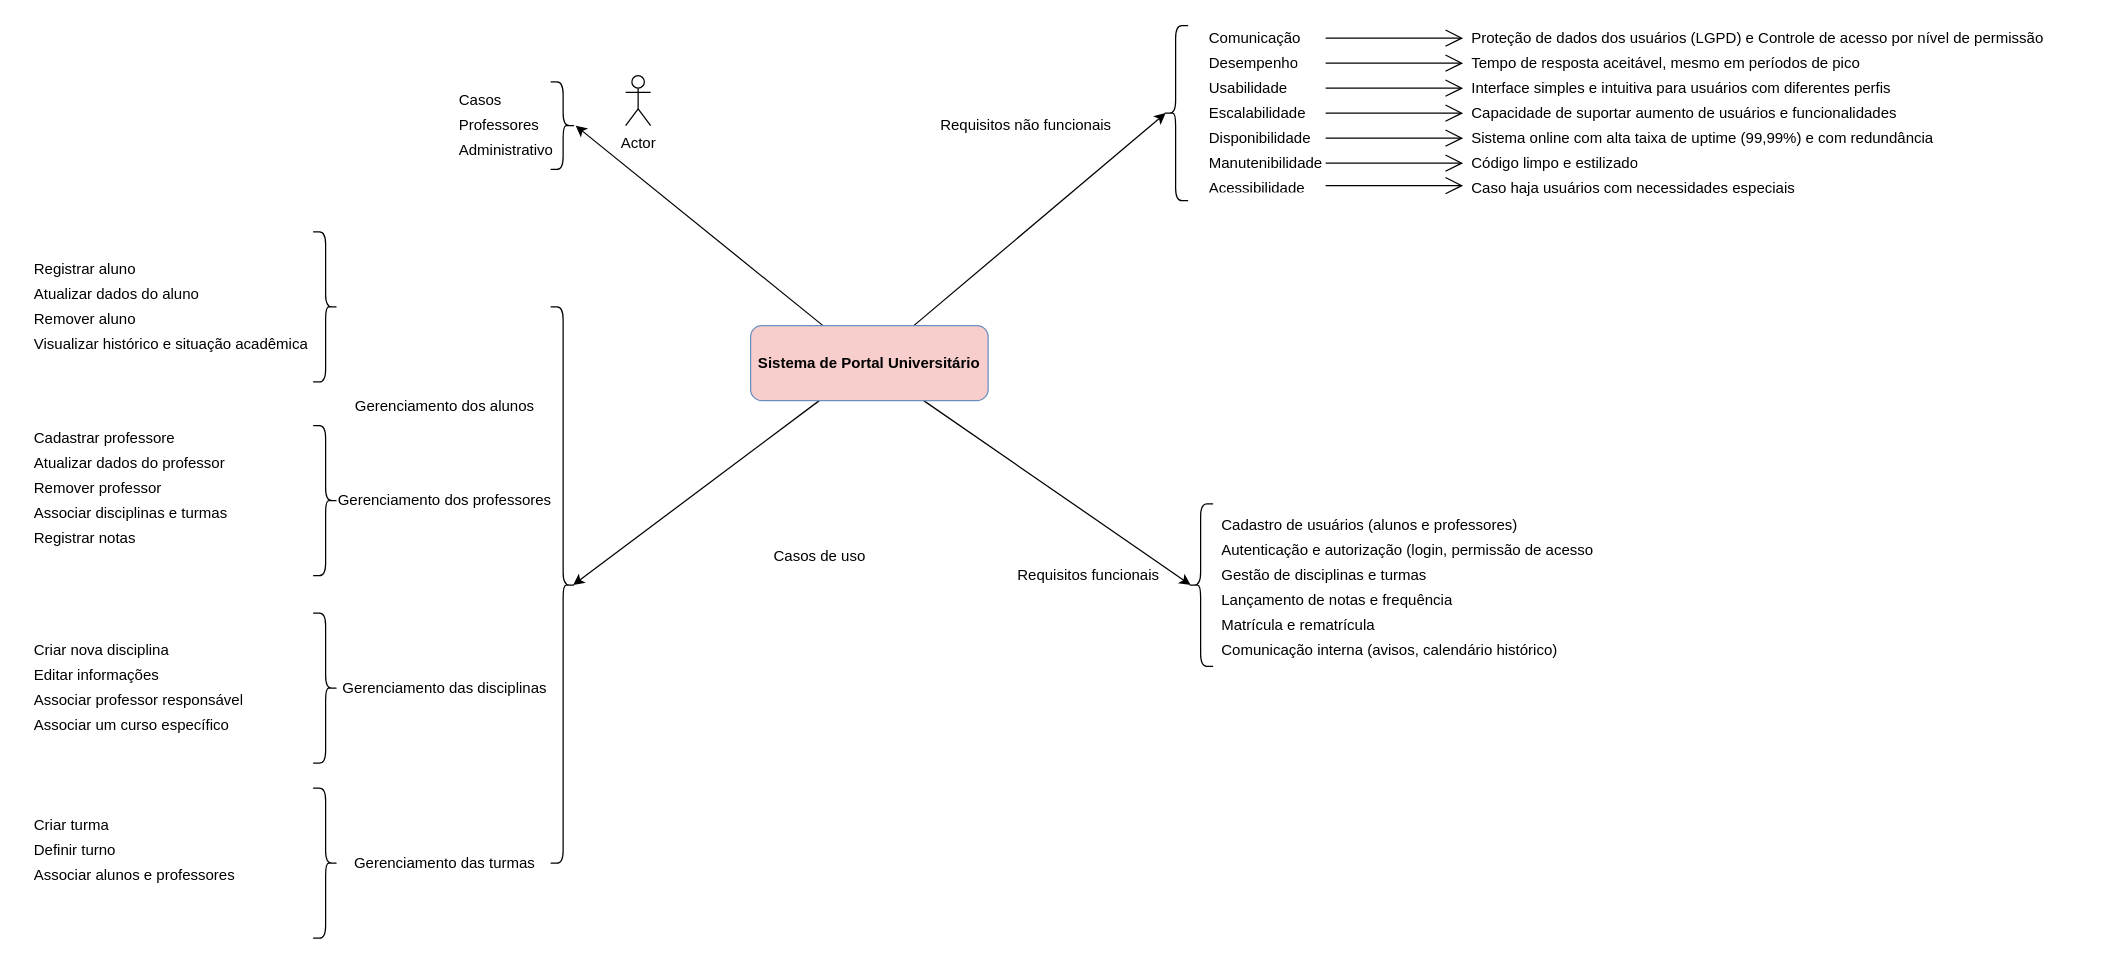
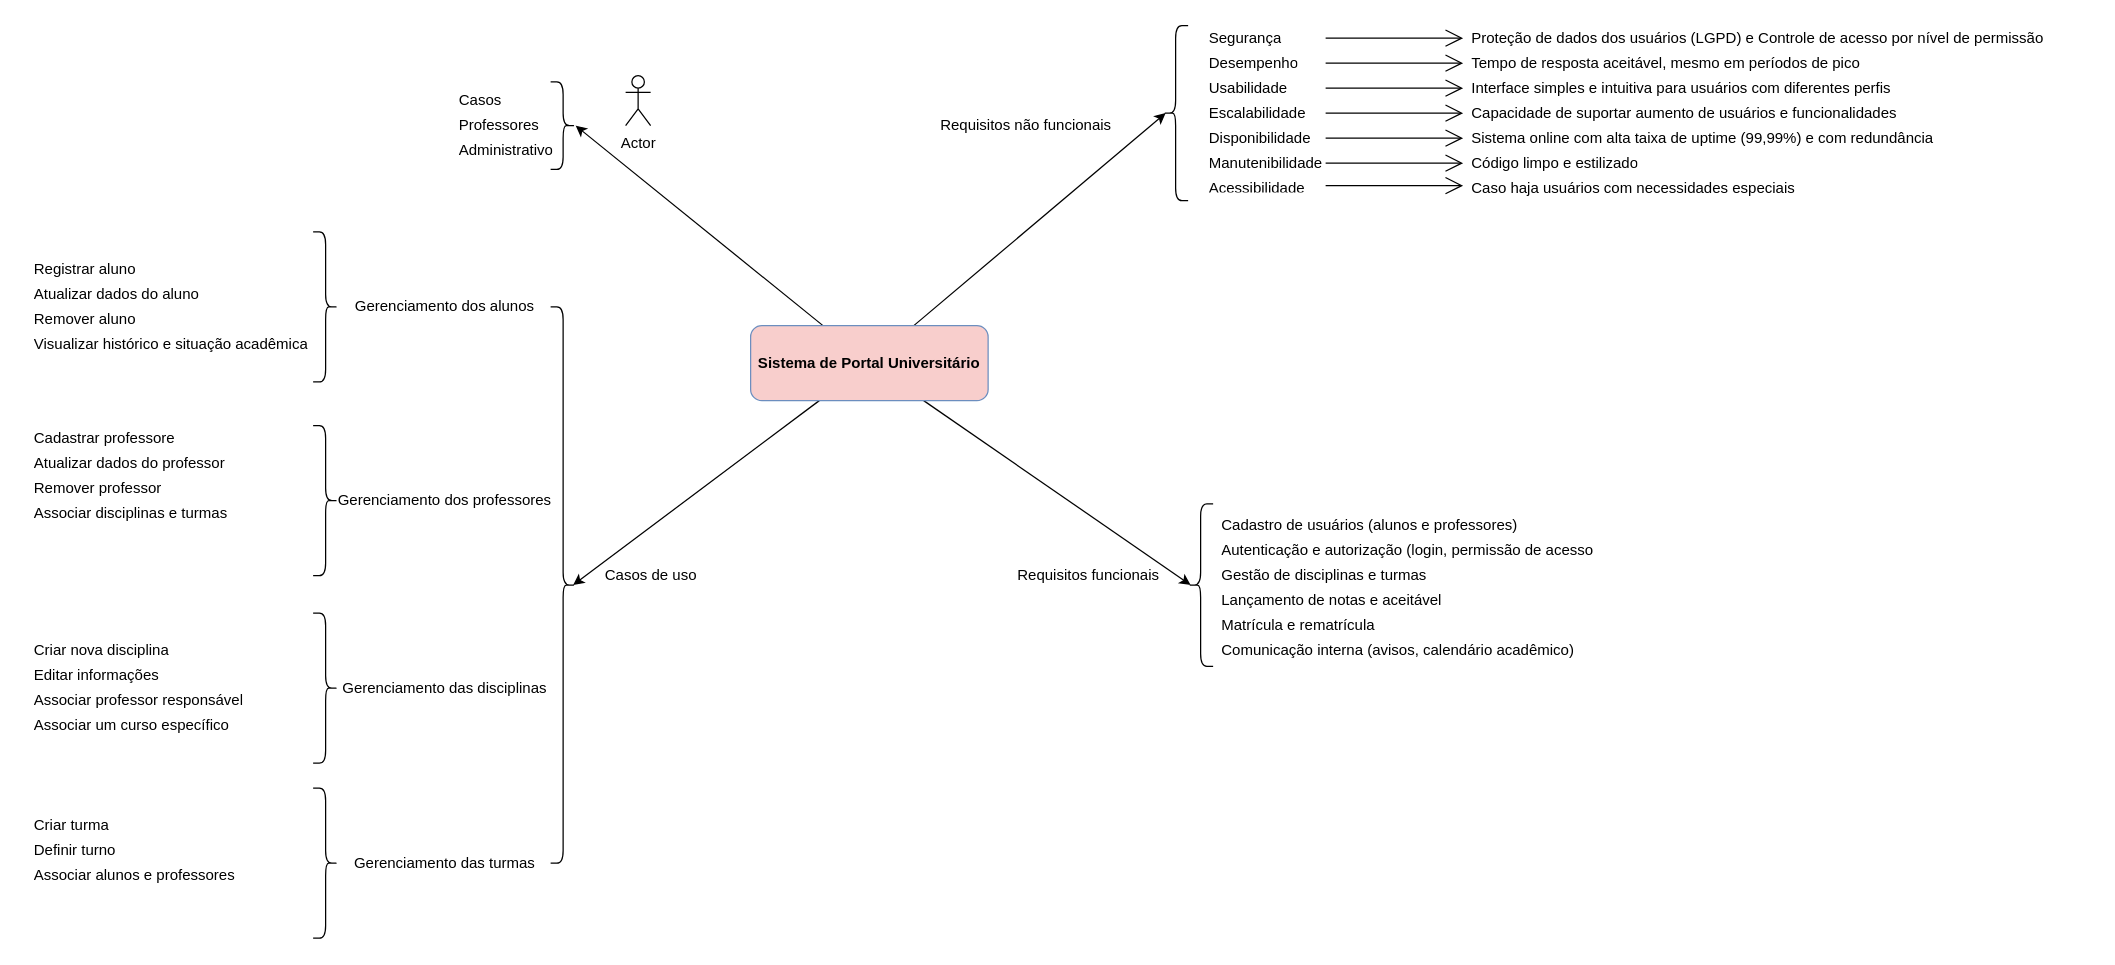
node "Comunicação": label "Comunicação" -> "Segurança"
node "Gerenciamento dos alunos": moved (444, 407) -> (444, 307)
node "Registrar notas": removed
node "Casos de uso": moved (819, 557) -> (651, 576)
node "Lançamento de notas e frequência": label "Lançamento de notas e frequência" -> "Lançamento de notas e aceitável"
node "Comunicação interna (avisos, calendário histórico)": label "Comunicação interna (avisos, calendário histórico)" -> "Comunicação interna (avisos, calendário acadêmico)"
